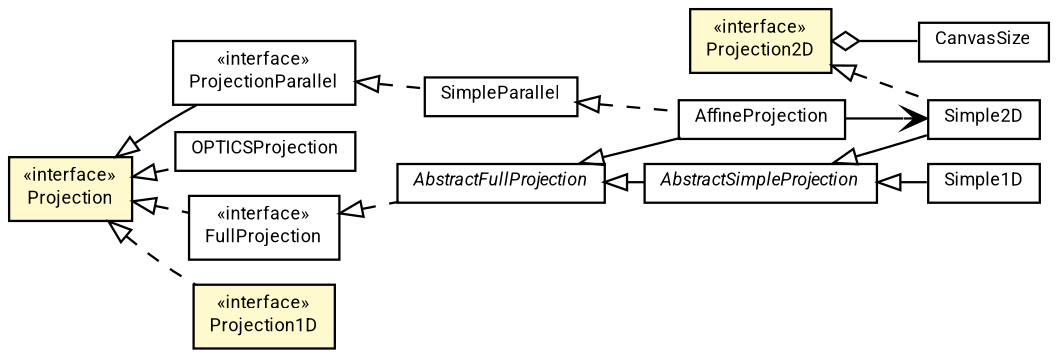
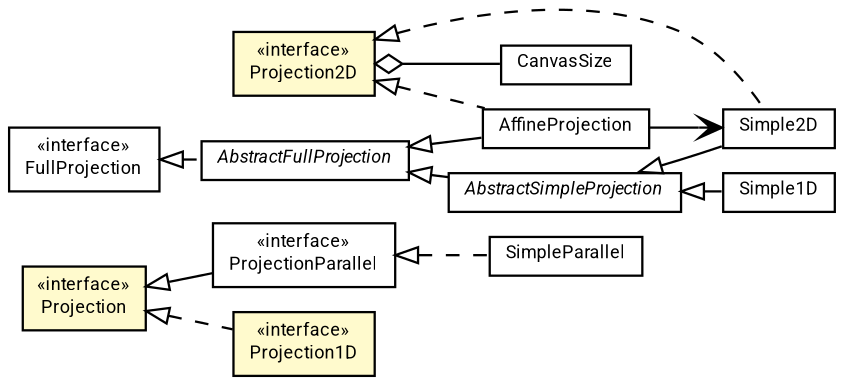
edge "AffineProjection" -> "SimpleParallel": now "AffineProjection" -> "Projection2D"
node "OPTICSProjection": removed
edge "FullProjection" -> "Projection": removed
